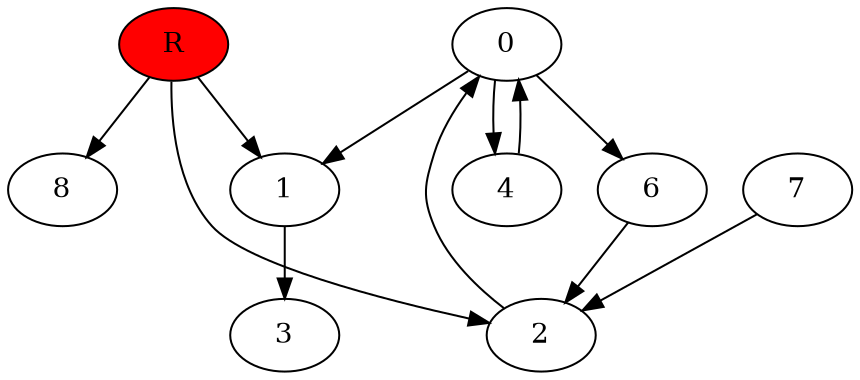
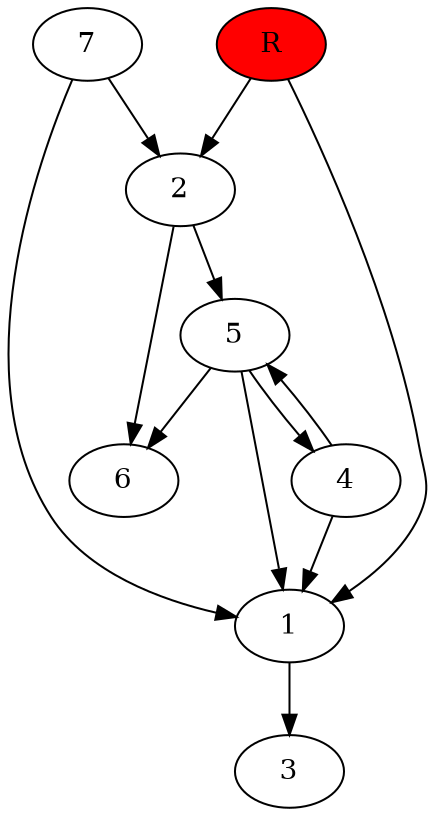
node "0": label "0" -> "5"
node "8": removed
edge "6" -> "2": reversed
edge "7" -> "1": added
edge "4" -> "1": added
